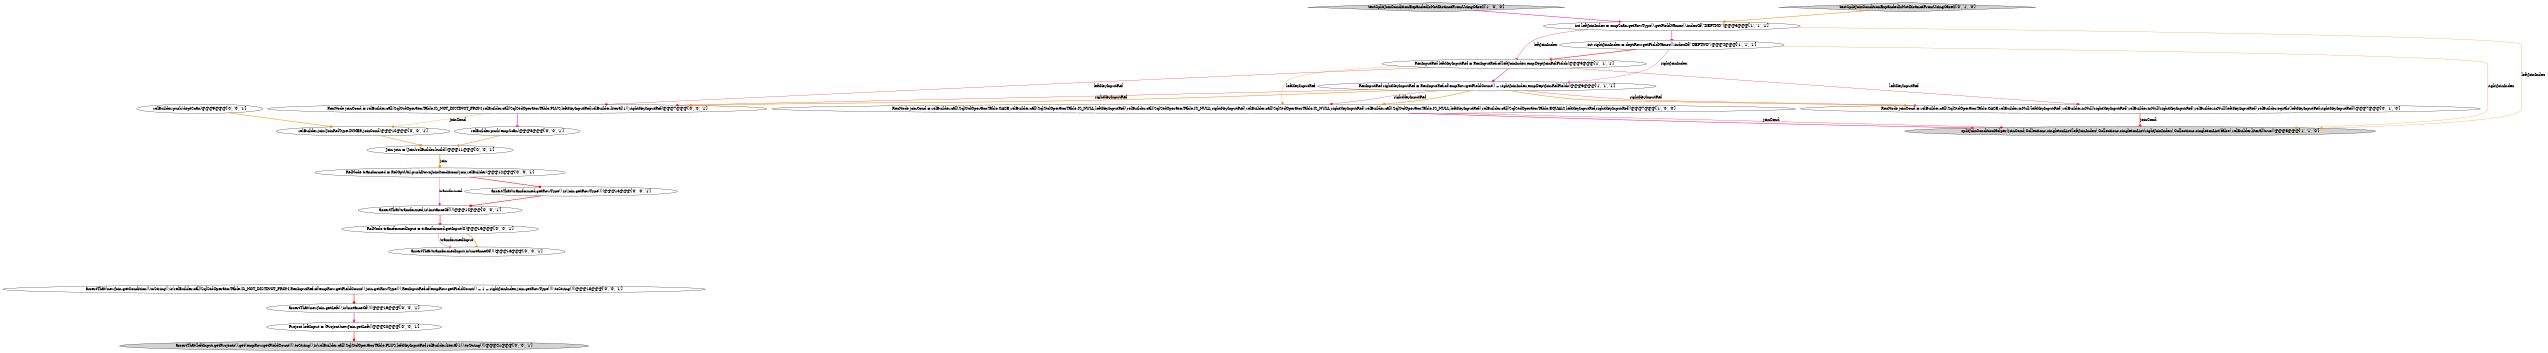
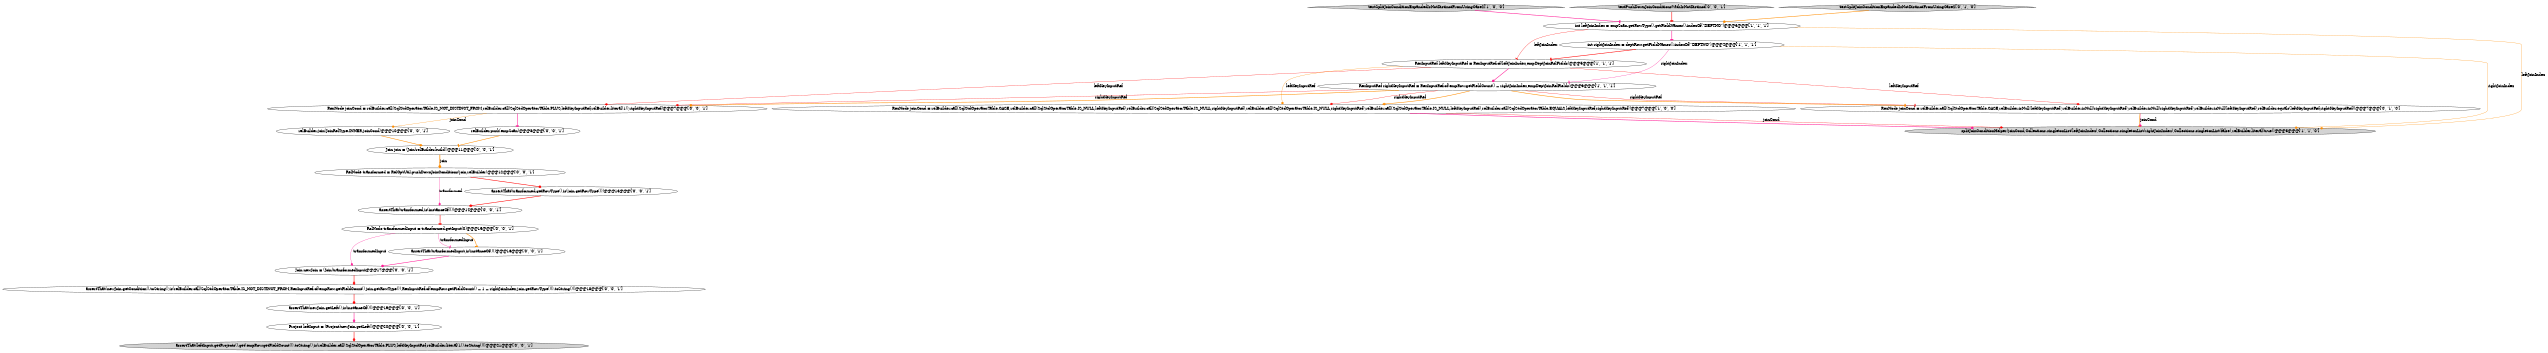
node "testPushDownJoinConditionsWithIsNotDistinct['0', '0', '1']": added
node "relBuilder.push(deptScan)@@@9@@@['0', '0', '1']": removed
node "Join newJoin = (Join)transformedInput@@@17@@@['0', '0', '1']": added
